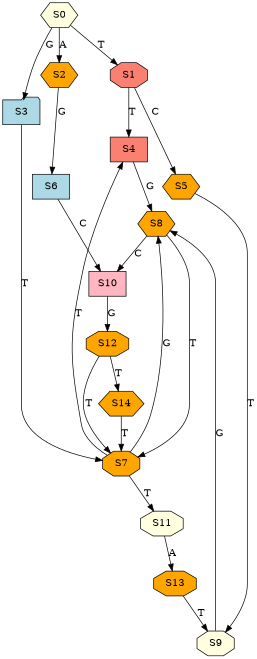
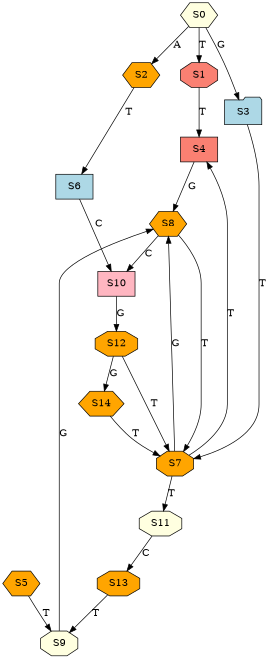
edge "S2" -> "S6": label "G" -> "T"
edge "S1" -> "S5": removed, label "C"
edge "S12" -> "S14": label "T" -> "G"
edge "S11" -> "S13": label "A" -> "C"
